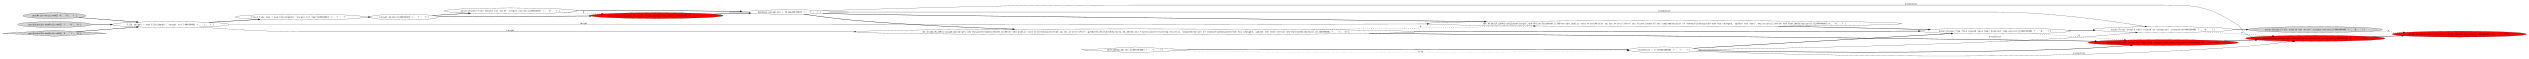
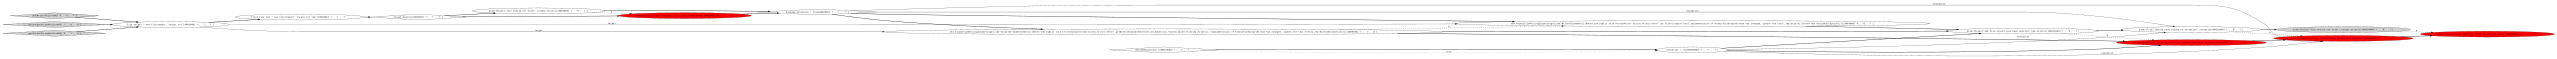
node "testWriterFailureNE['0', '0', '1']": shape ellipse -> diamond
node "target.delete()@@@5@@@['1', '1', '1']": shape ellipse -> diamond
node "testOutputStreamFailureNE['1', '0', '0']": shape ellipse -> diamond
